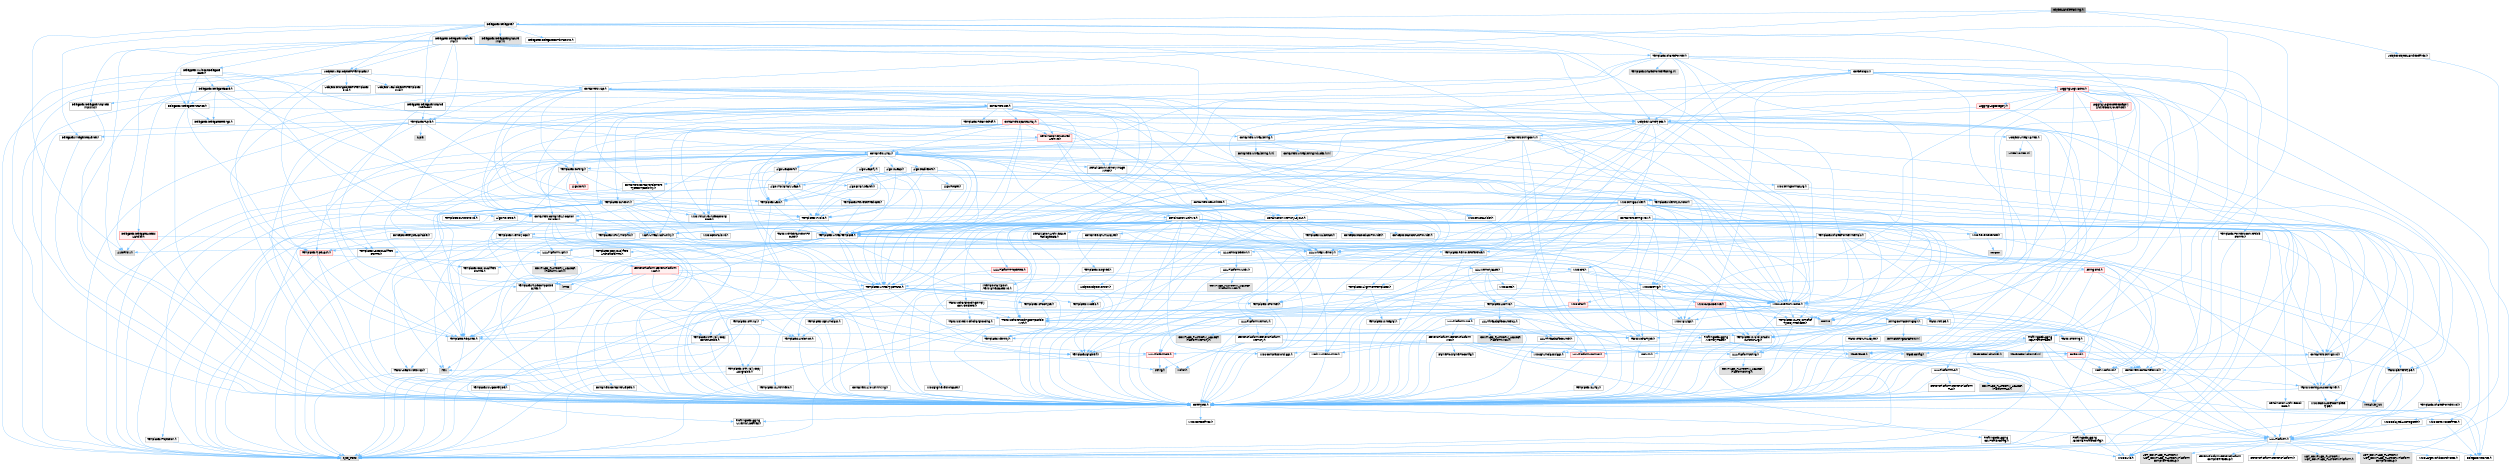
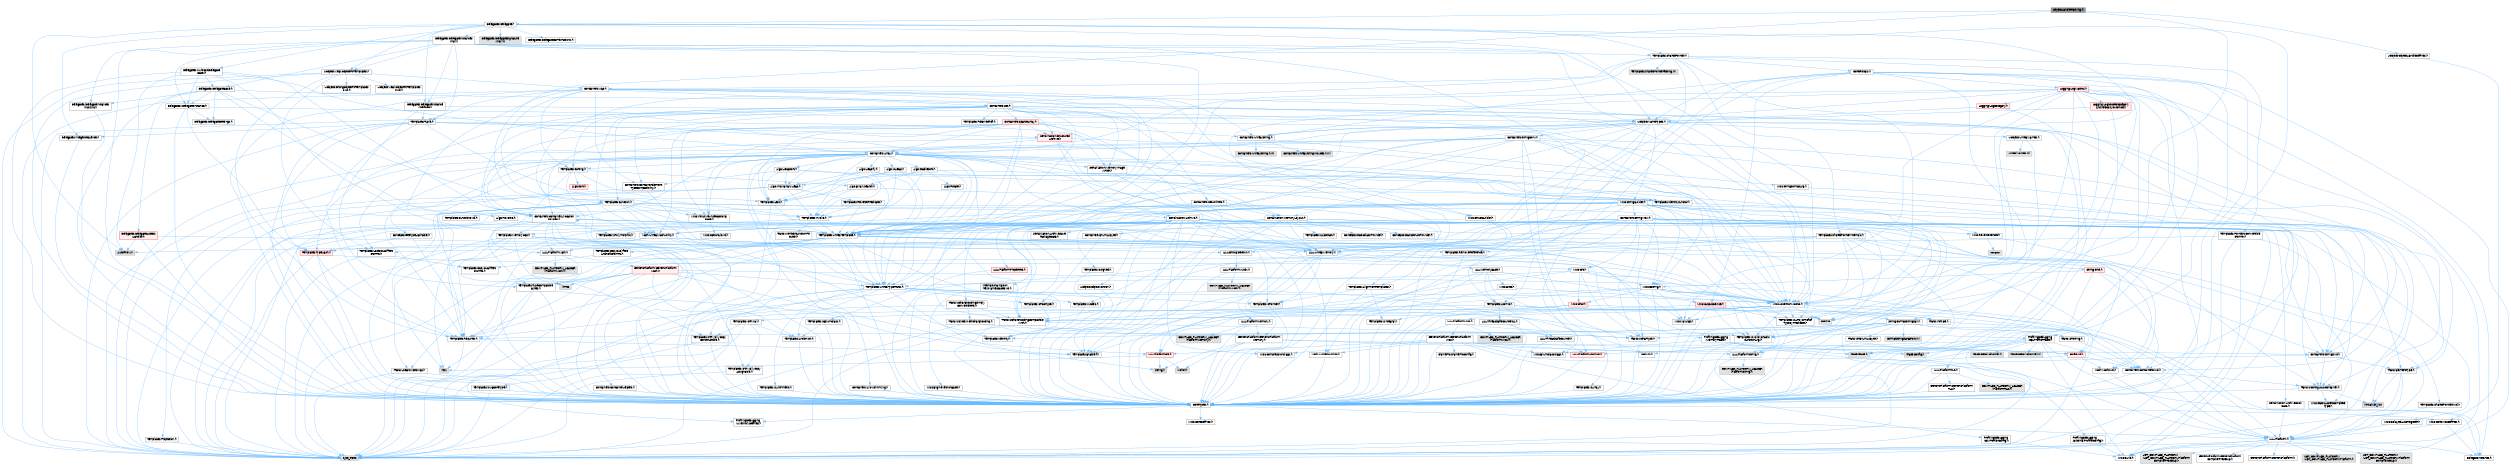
node "tuple": removed
edge "UObject/NameTypes.h" -> "CoreTypes.h": removed
node "Misc/LargeWorldCoordinates.h": removed
